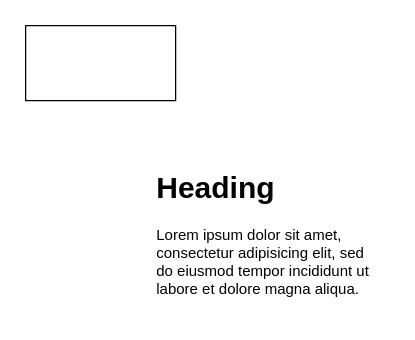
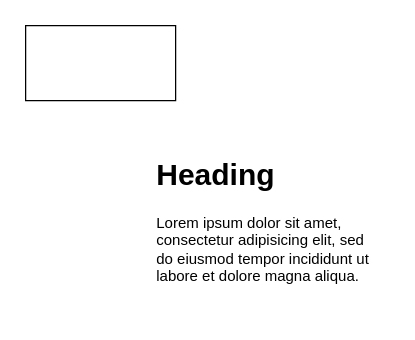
node "HeadingLorem ipsum dolor sit amet, consectetur adipisicing elit, sed do eiusmod tempor incididunt ut labore et dolore magna aliqua.": moved (269, 238) -> (269, 226)
